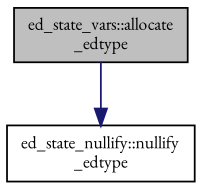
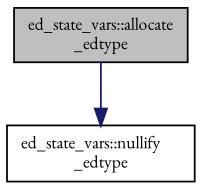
node "ed_state_nullify::nullify _edtype": label "ed_state_nullify::nullify _edtype" -> "ed_state_vars::nullify _edtype"
